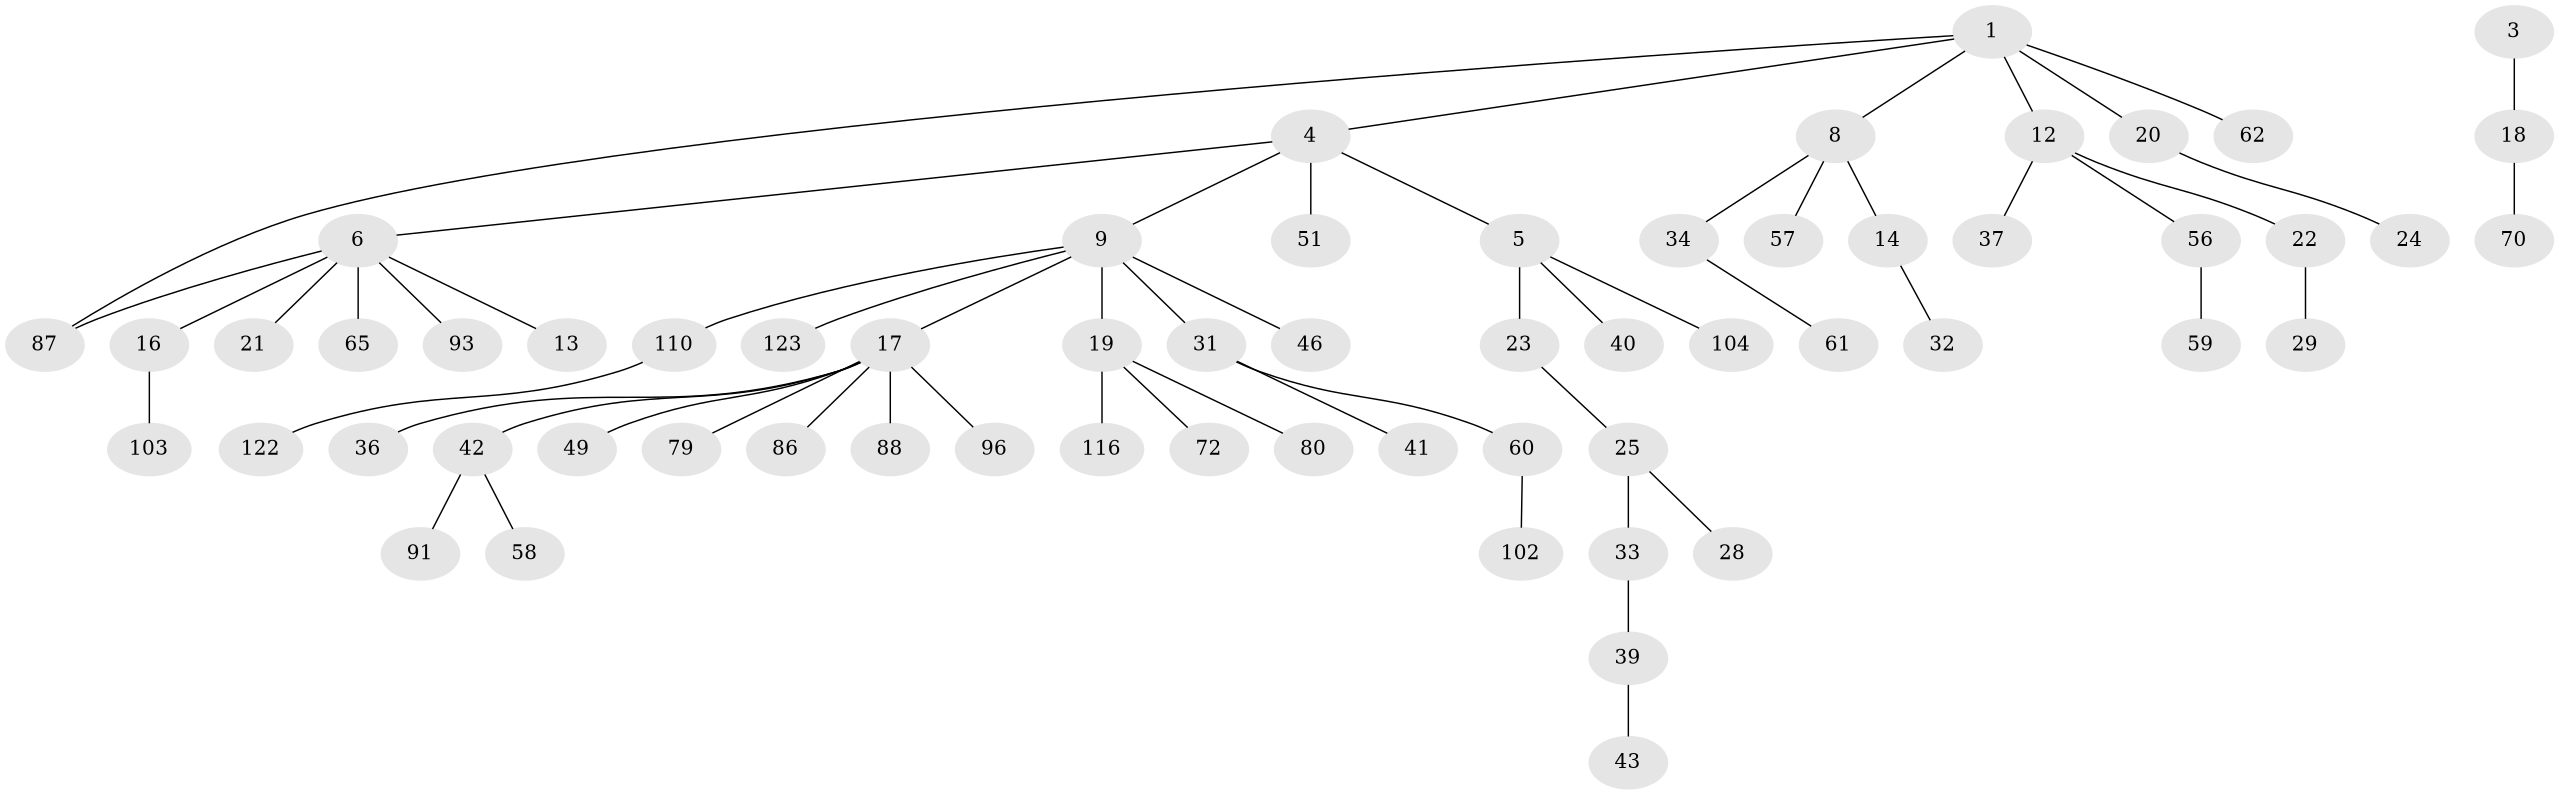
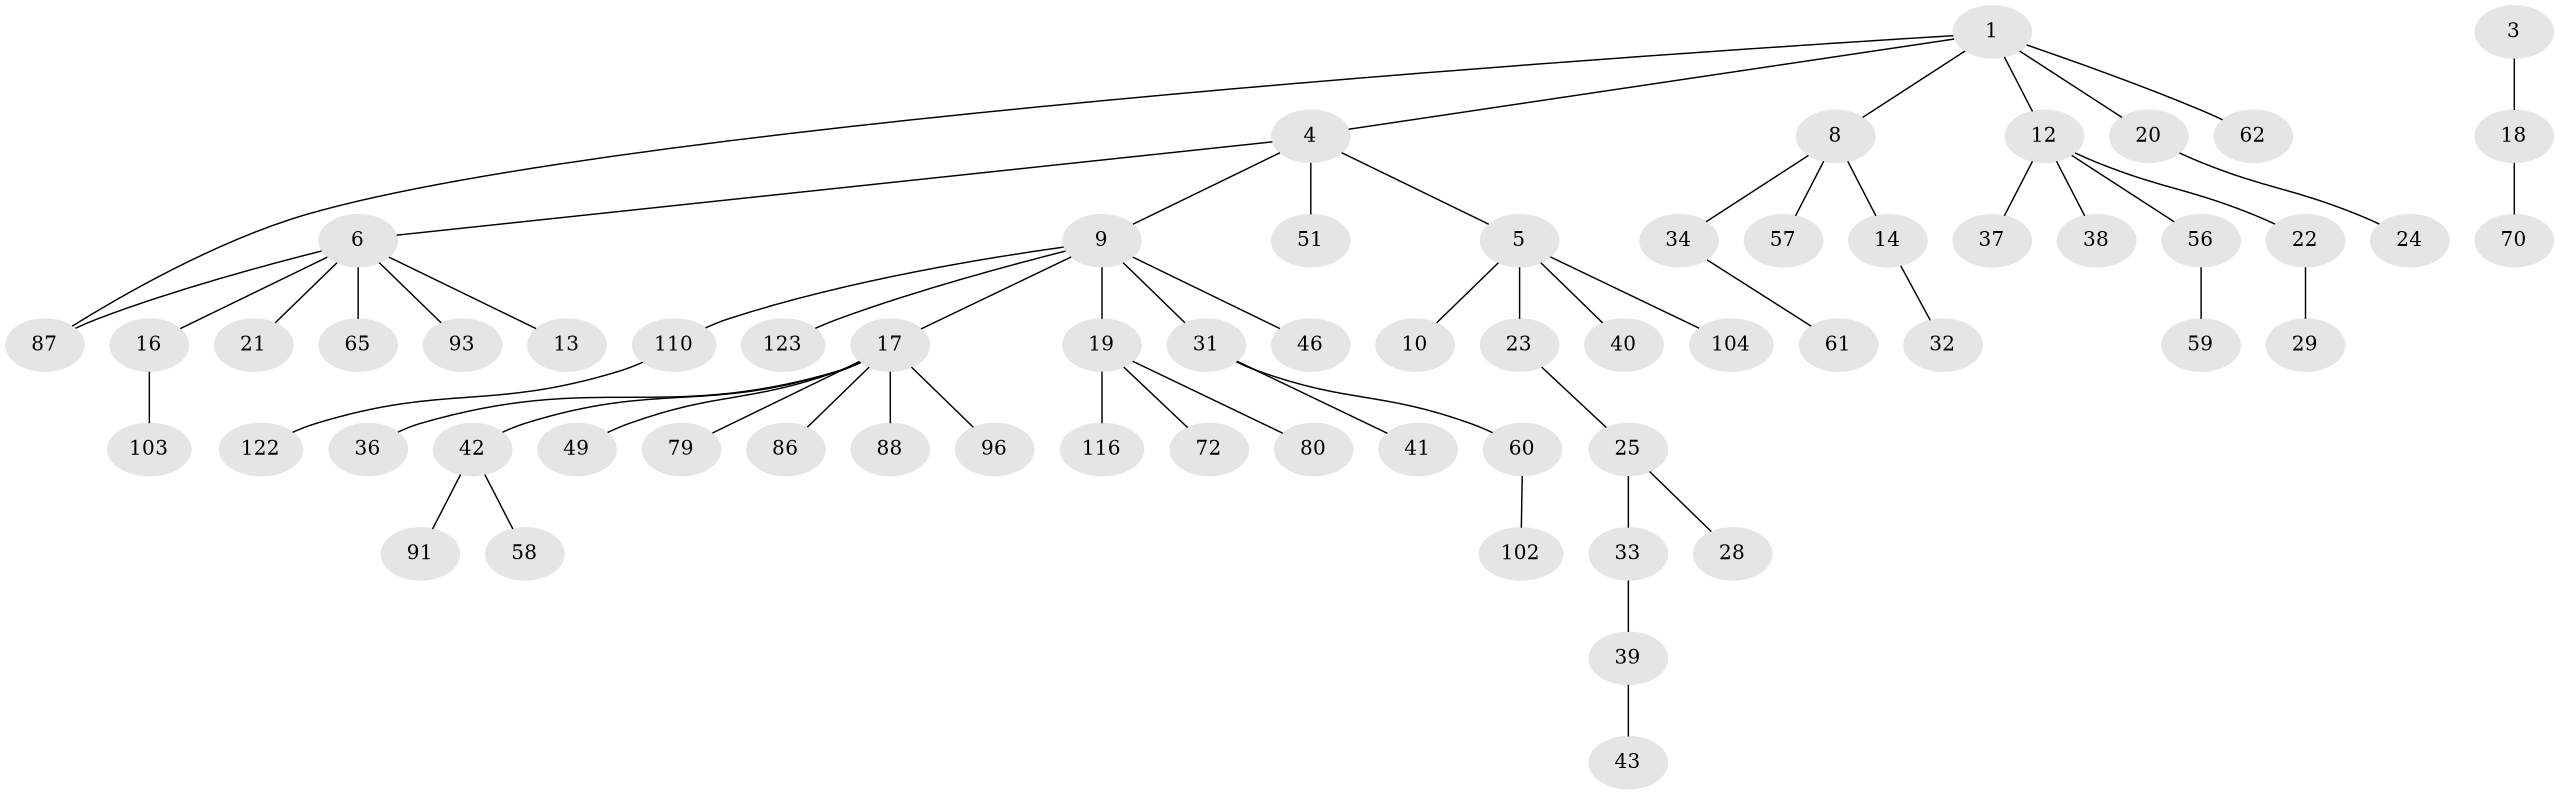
node "38": added
node "10": added
